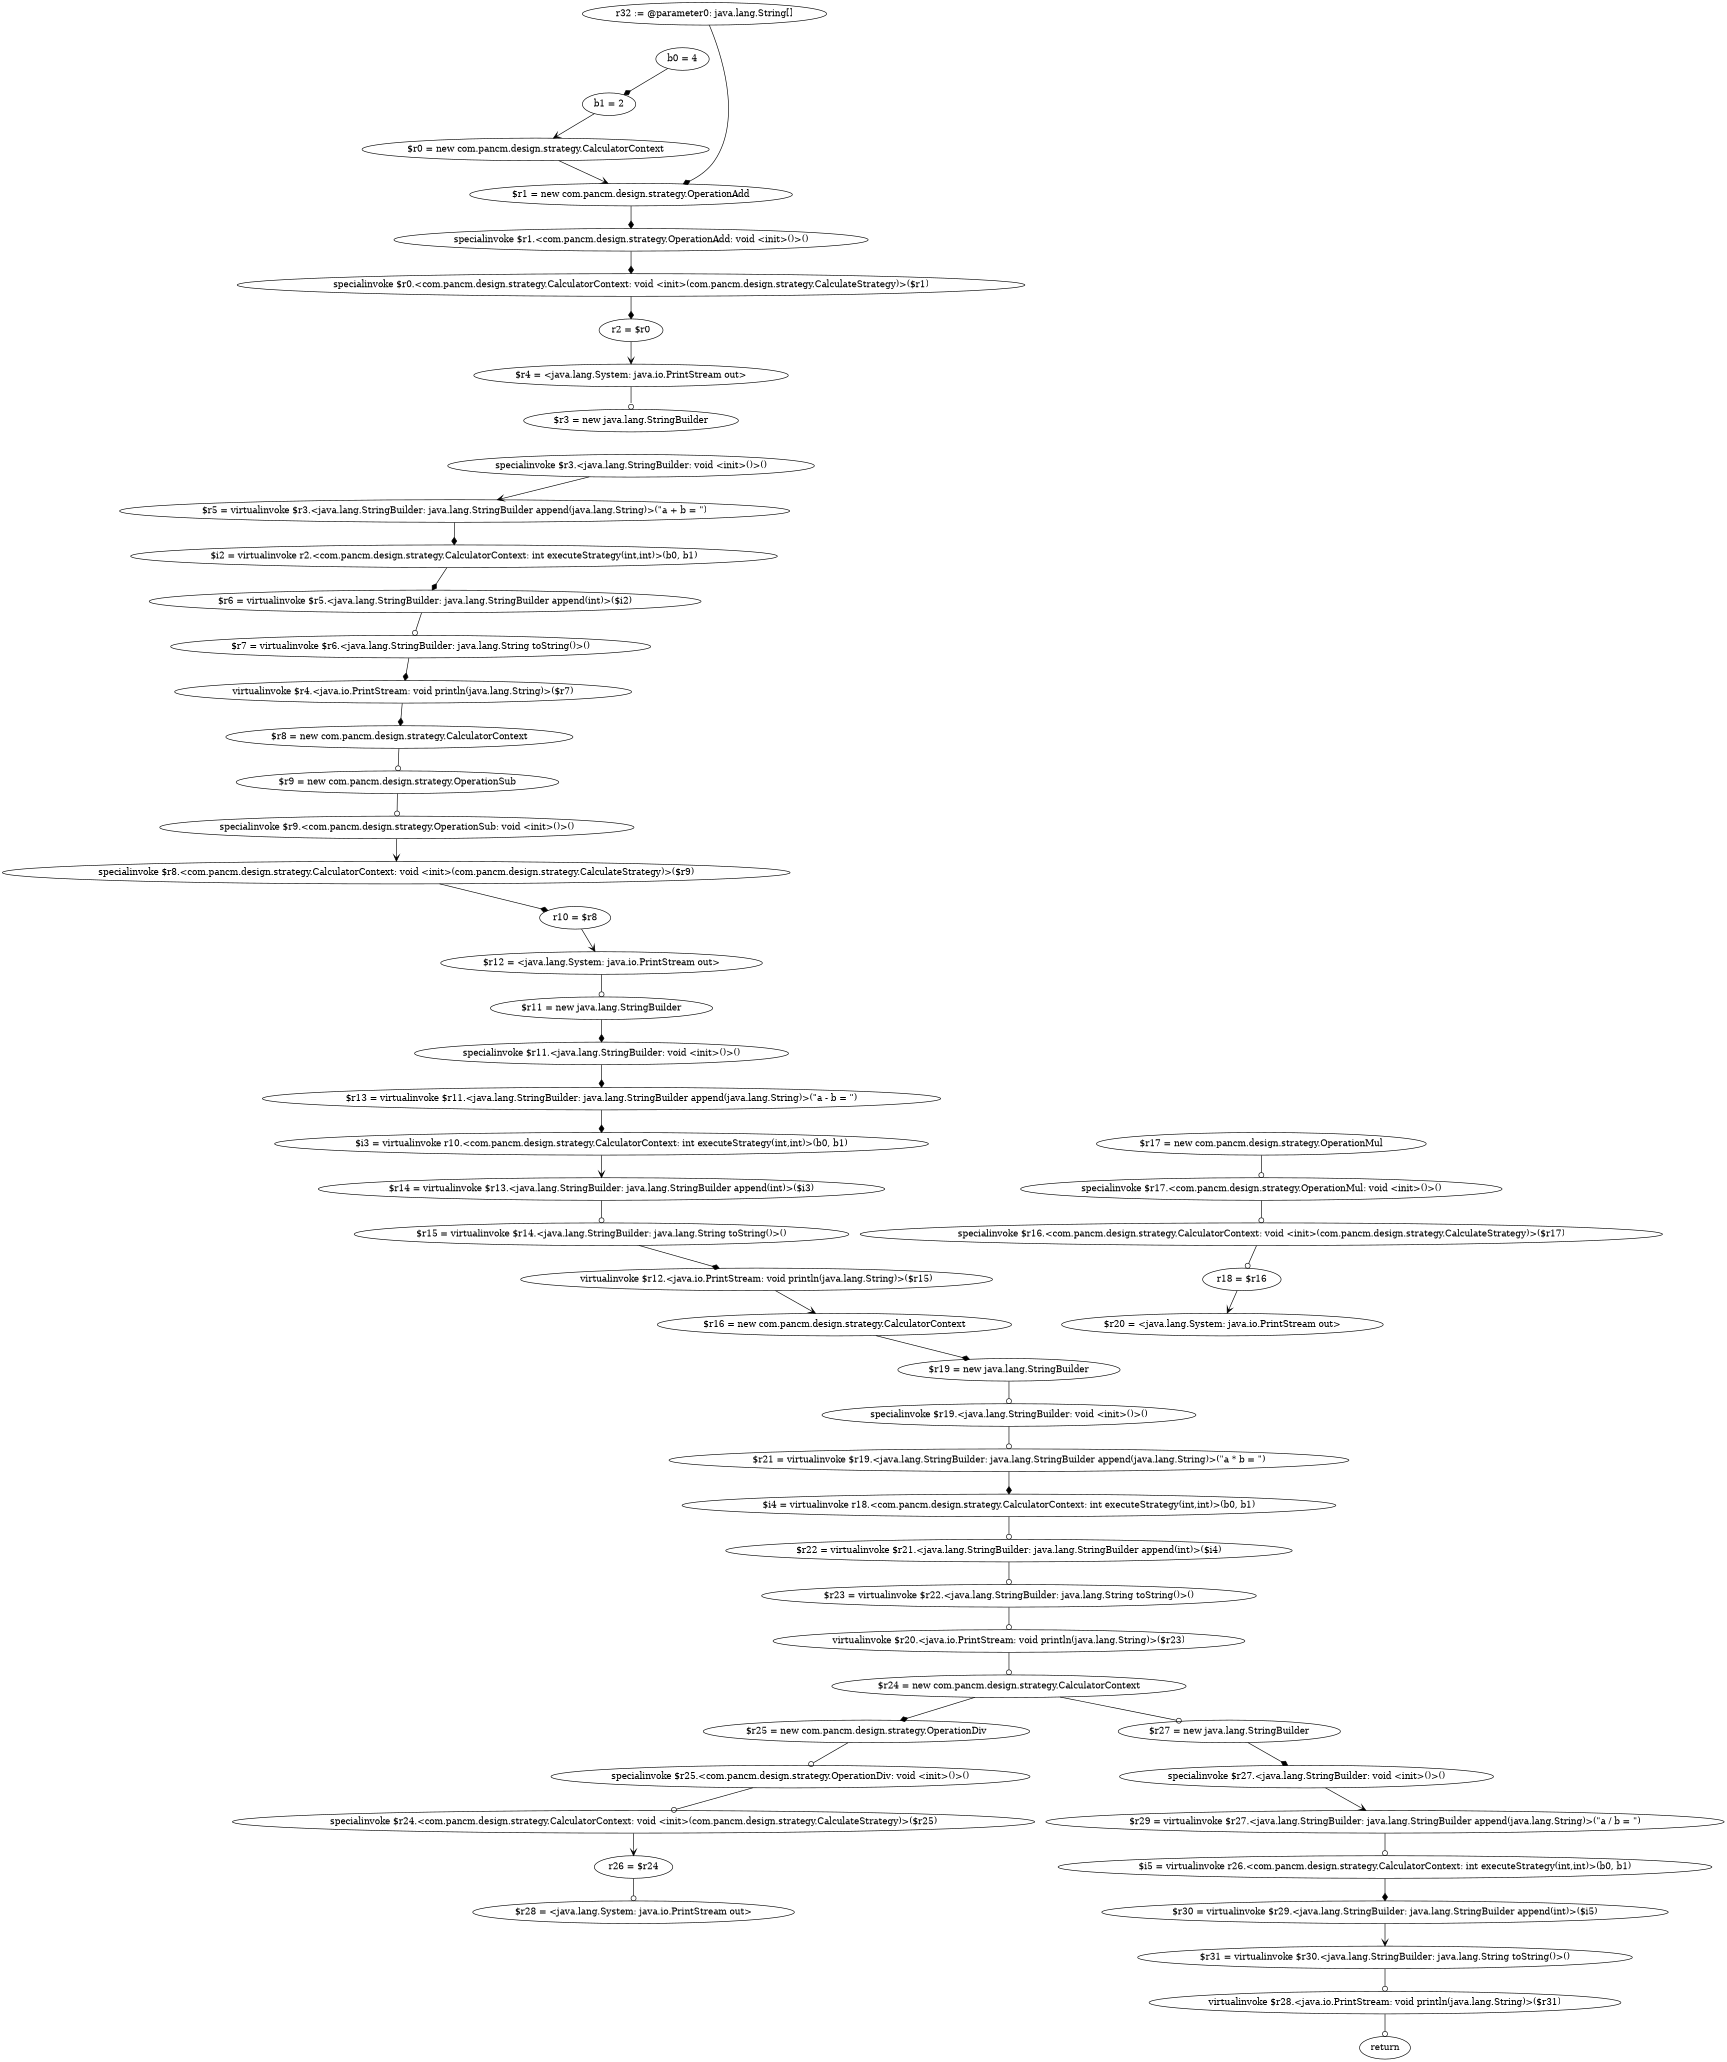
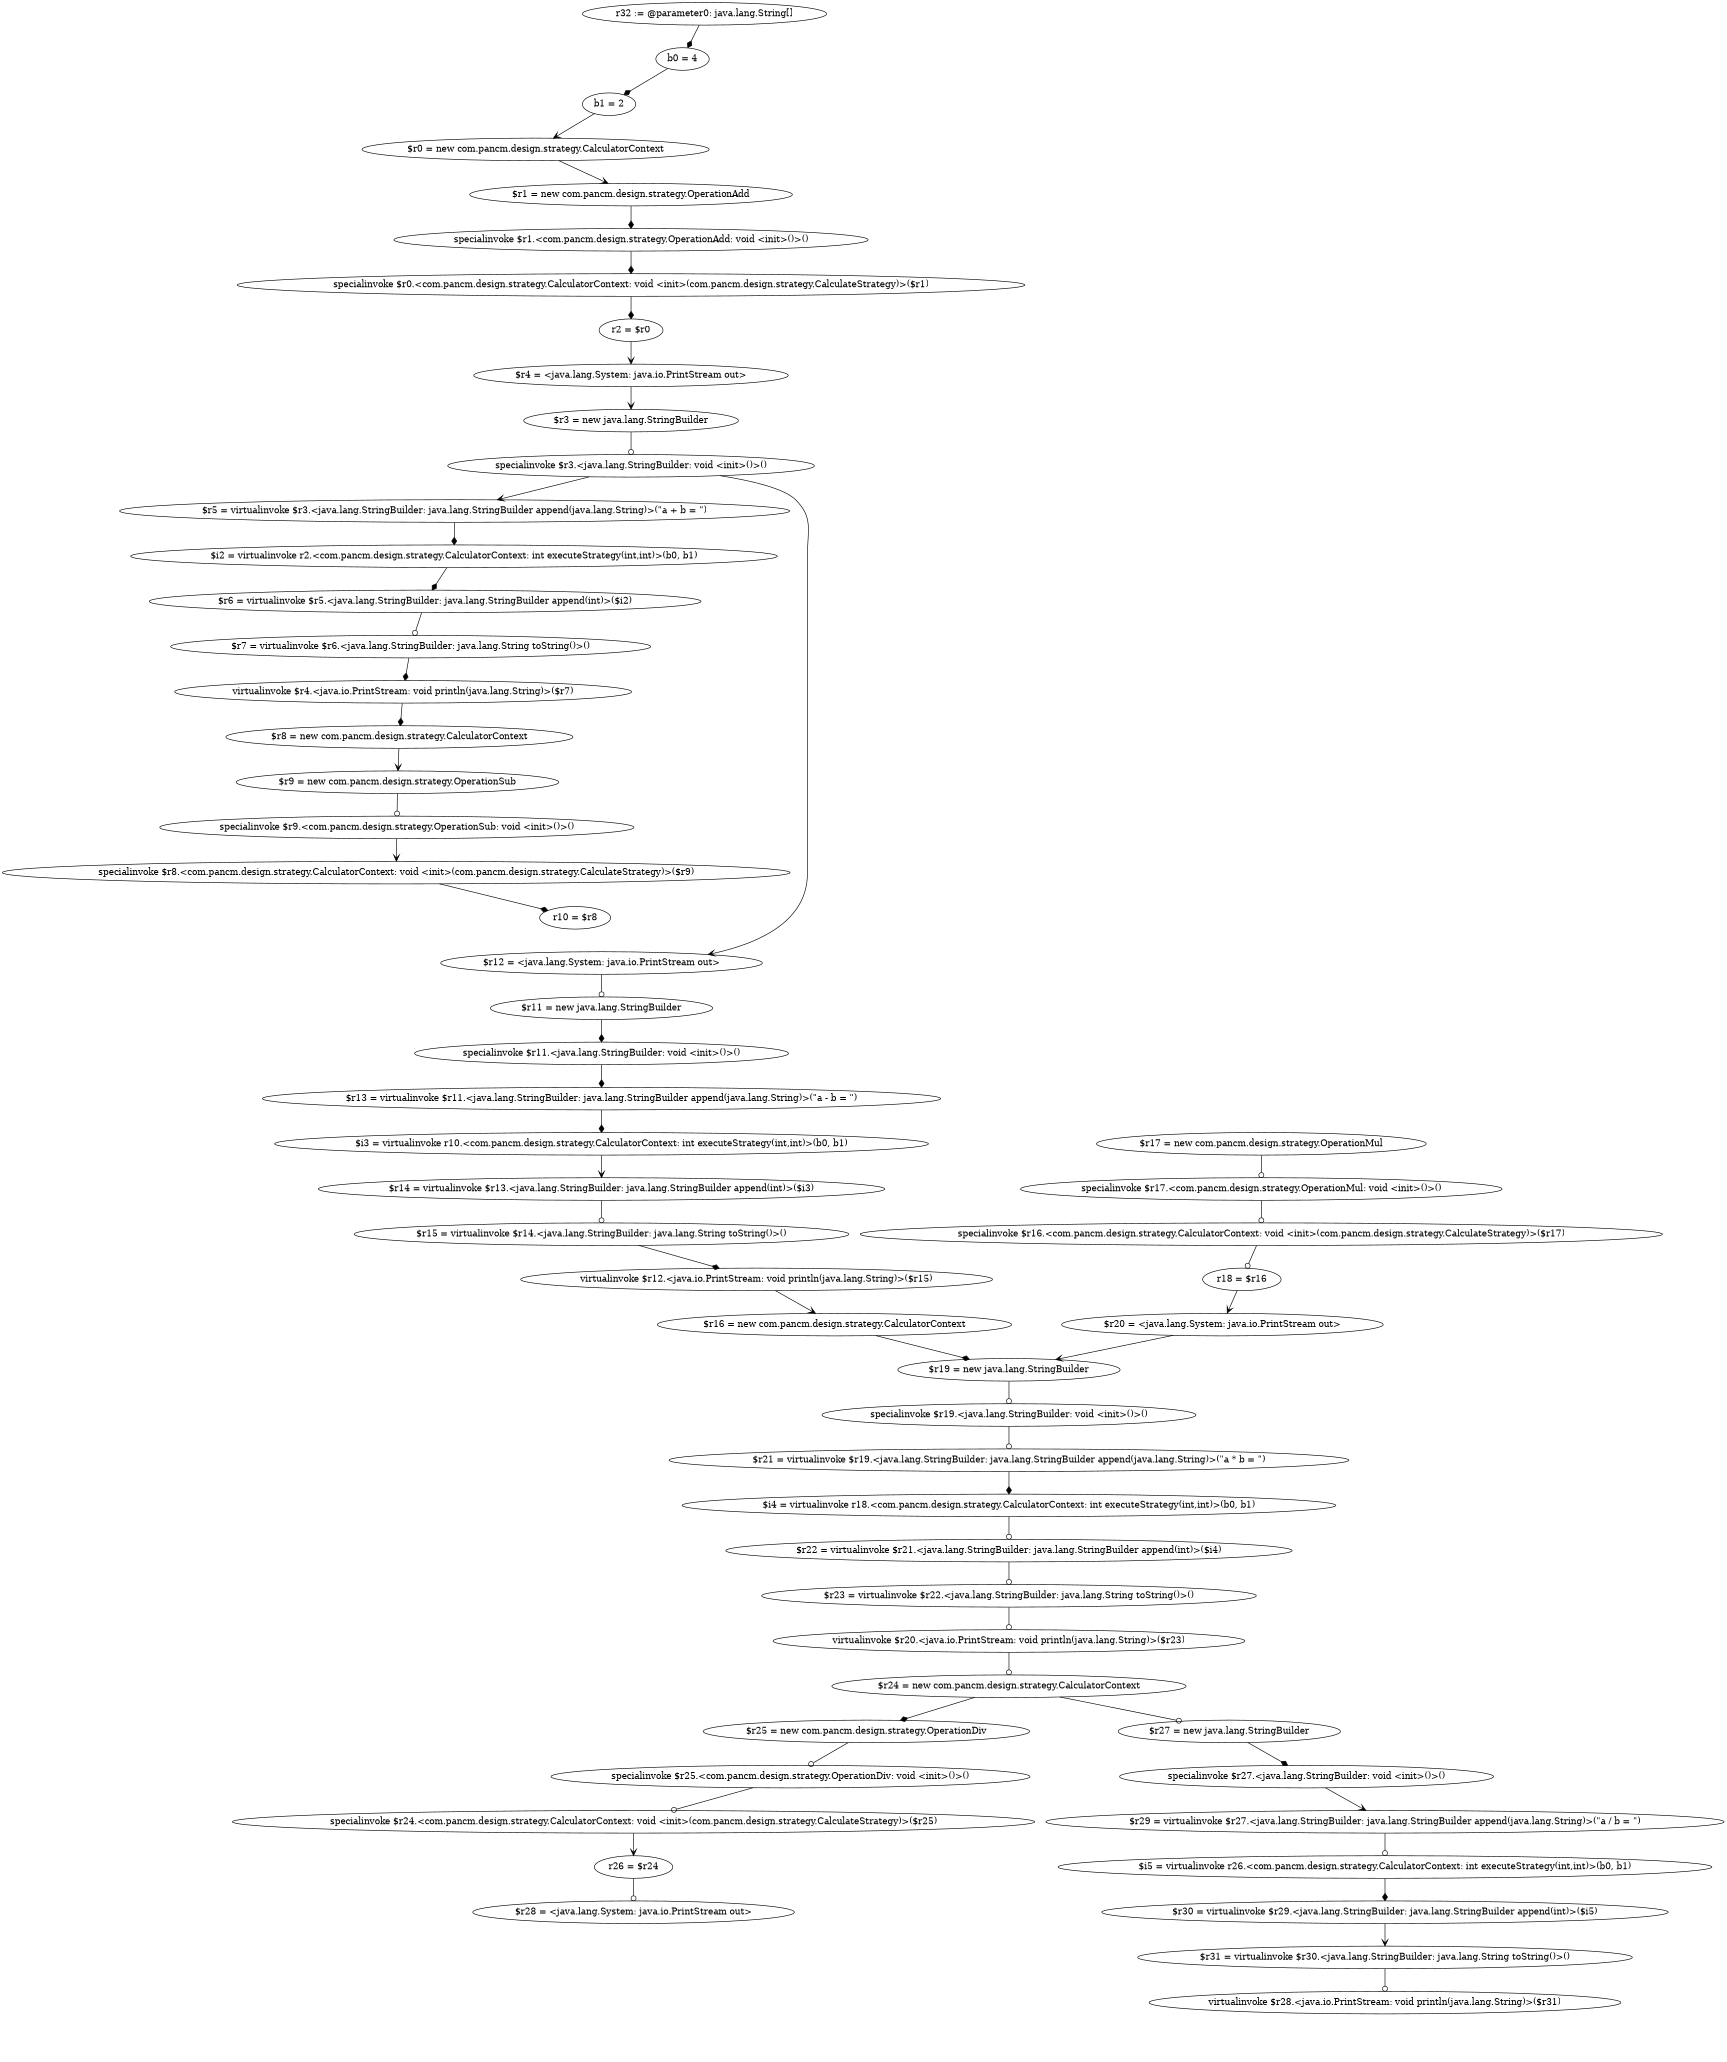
edge "r32 := @parameter0: java.lang.String[]" -> "$r1 = new com.pancm.design.strategy.OperationAdd": now "r32 := @parameter0: java.lang.String[]" -> "b0 = 4"
edge "$r4 = <java.lang.System: java.io.PrintStream out>" -> "$r3 = new java.lang.StringBuilder": arrowhead odot -> vee
edge "$r3 = new java.lang.StringBuilder" -> "specialinvoke $r3.<java.lang.StringBuilder: void <init>()>()": added
edge "$r8 = new com.pancm.design.strategy.CalculatorContext" -> "$r9 = new com.pancm.design.strategy.OperationSub": arrowhead odot -> vee
edge "r10 = $r8" -> "$r12 = <java.lang.System: java.io.PrintStream out>": now "specialinvoke $r3.<java.lang.StringBuilder: void <init>()>()" -> "$r12 = <java.lang.System: java.io.PrintStream out>"
edge "$r20 = <java.lang.System: java.io.PrintStream out>" -> "$r19 = new java.lang.StringBuilder": added
node "return": removed
